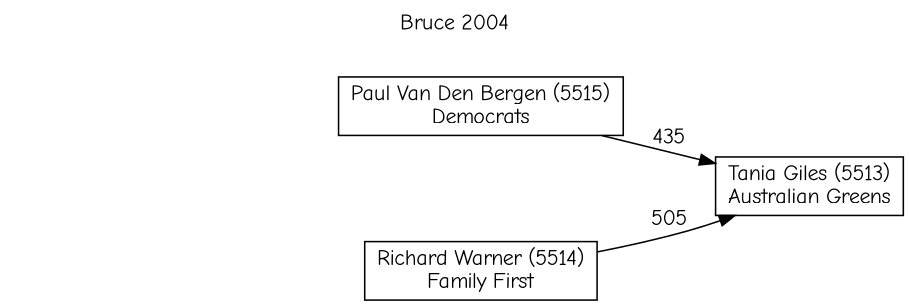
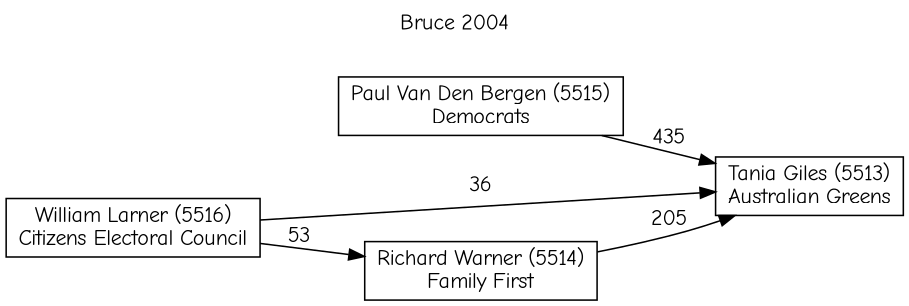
edge "Richard Warner (5514) Family First" -> "Tania Giles (5513) Australian Greens": label "505" -> "205"
node "William Larner (5516) Citizens Electoral Council": added
